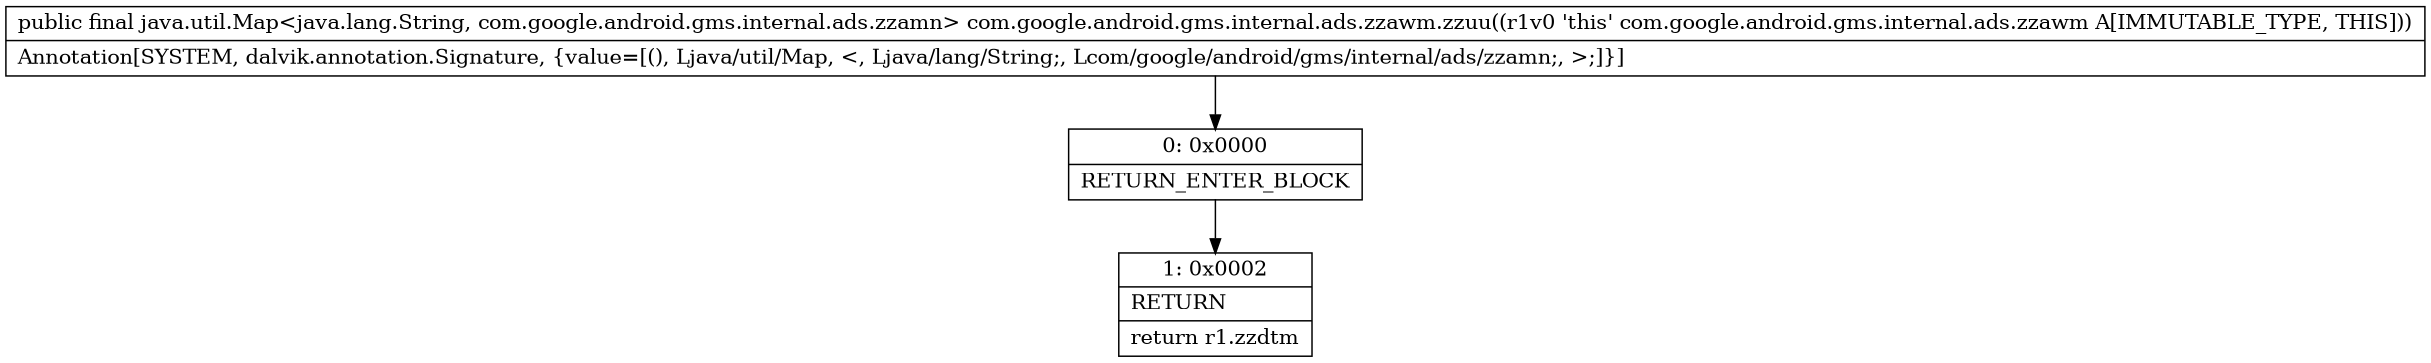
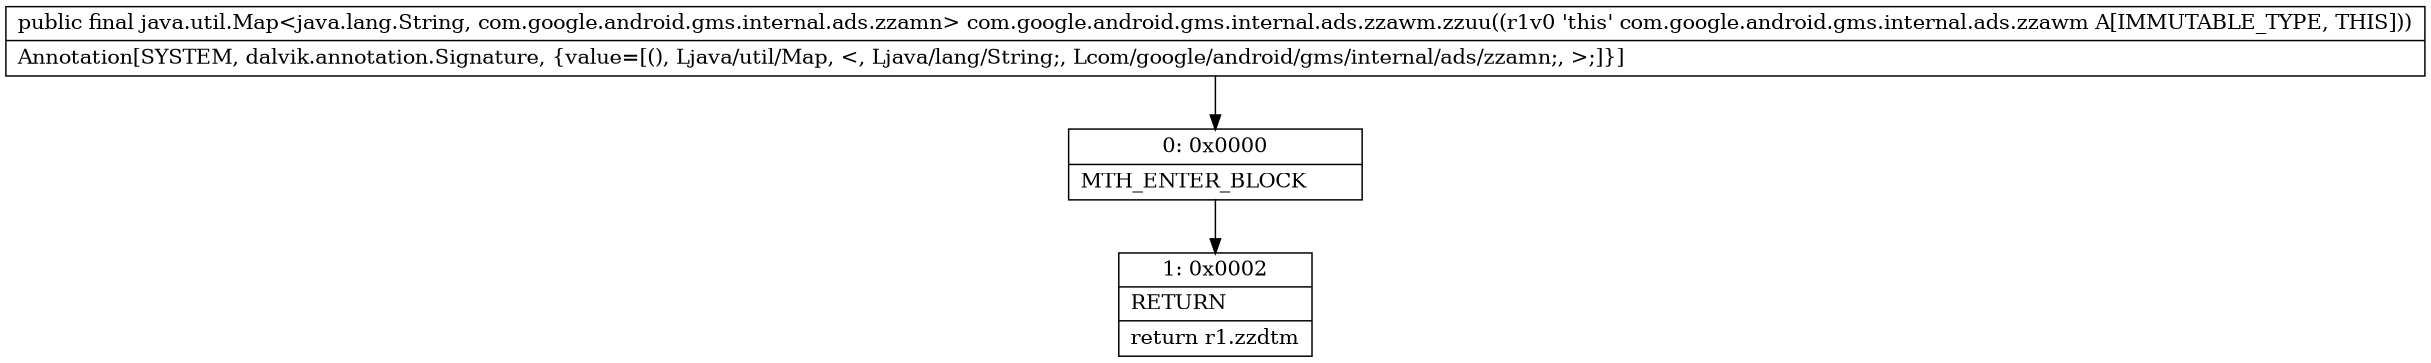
node "0: 0x0000": text "RETURN_ENTER_BLOCK" -> "MTH_ENTER_BLOCK"
